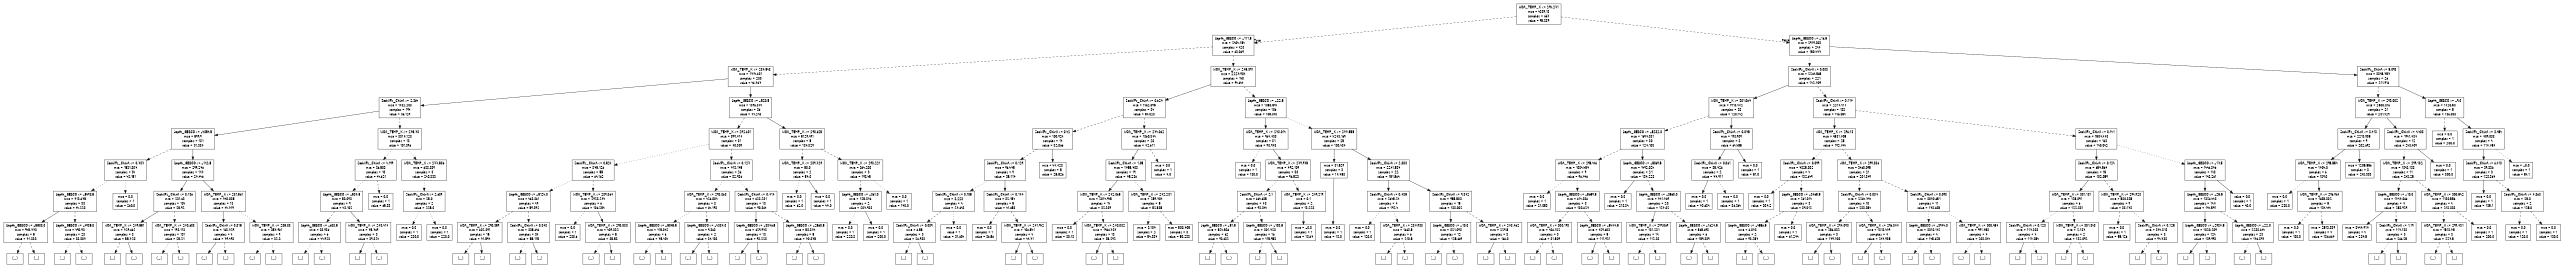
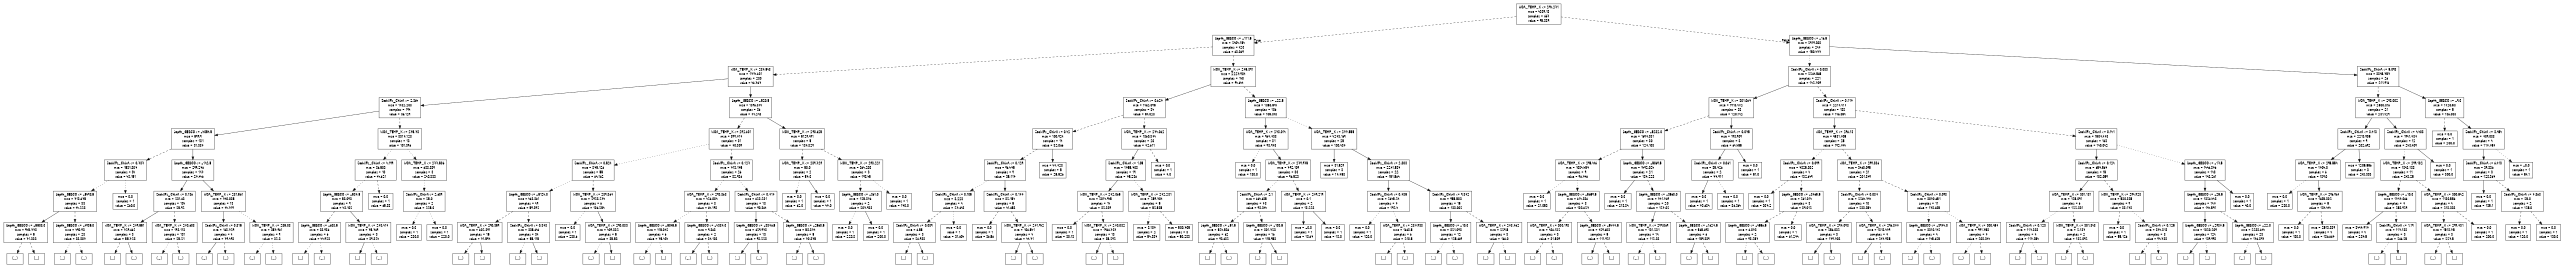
edge "mse = 31.529 samples = 3 value = 17.758" -> "mse = 0.0 samples = 1 value = 18.0": now "WOA_TEMP_K <= 279.219 mse = 0.1 samples = 2 value = 18.223" -> "mse = 0.0 samples = 1 value = 18.0"
node "value = 0.0 samples = 1 value = 40.0": label "value = 0.0 samples = 1 value = 40.0" -> "mse = 0.0 samples = 1 value = 40.0"
